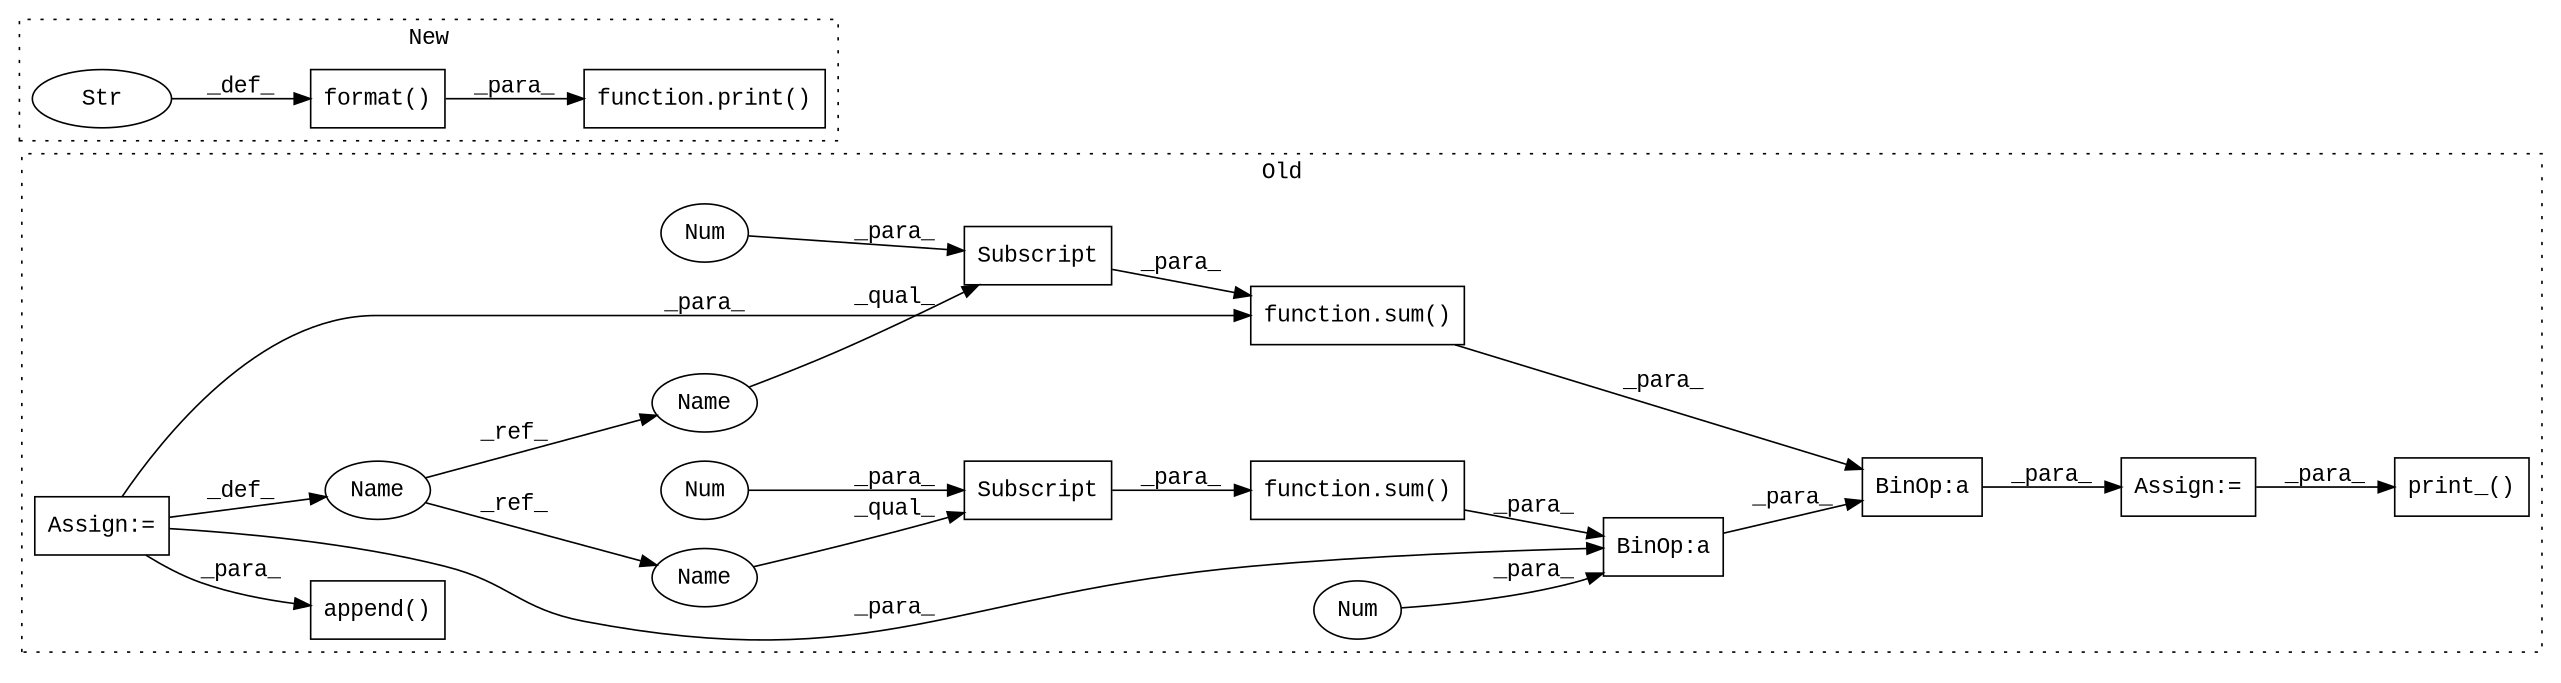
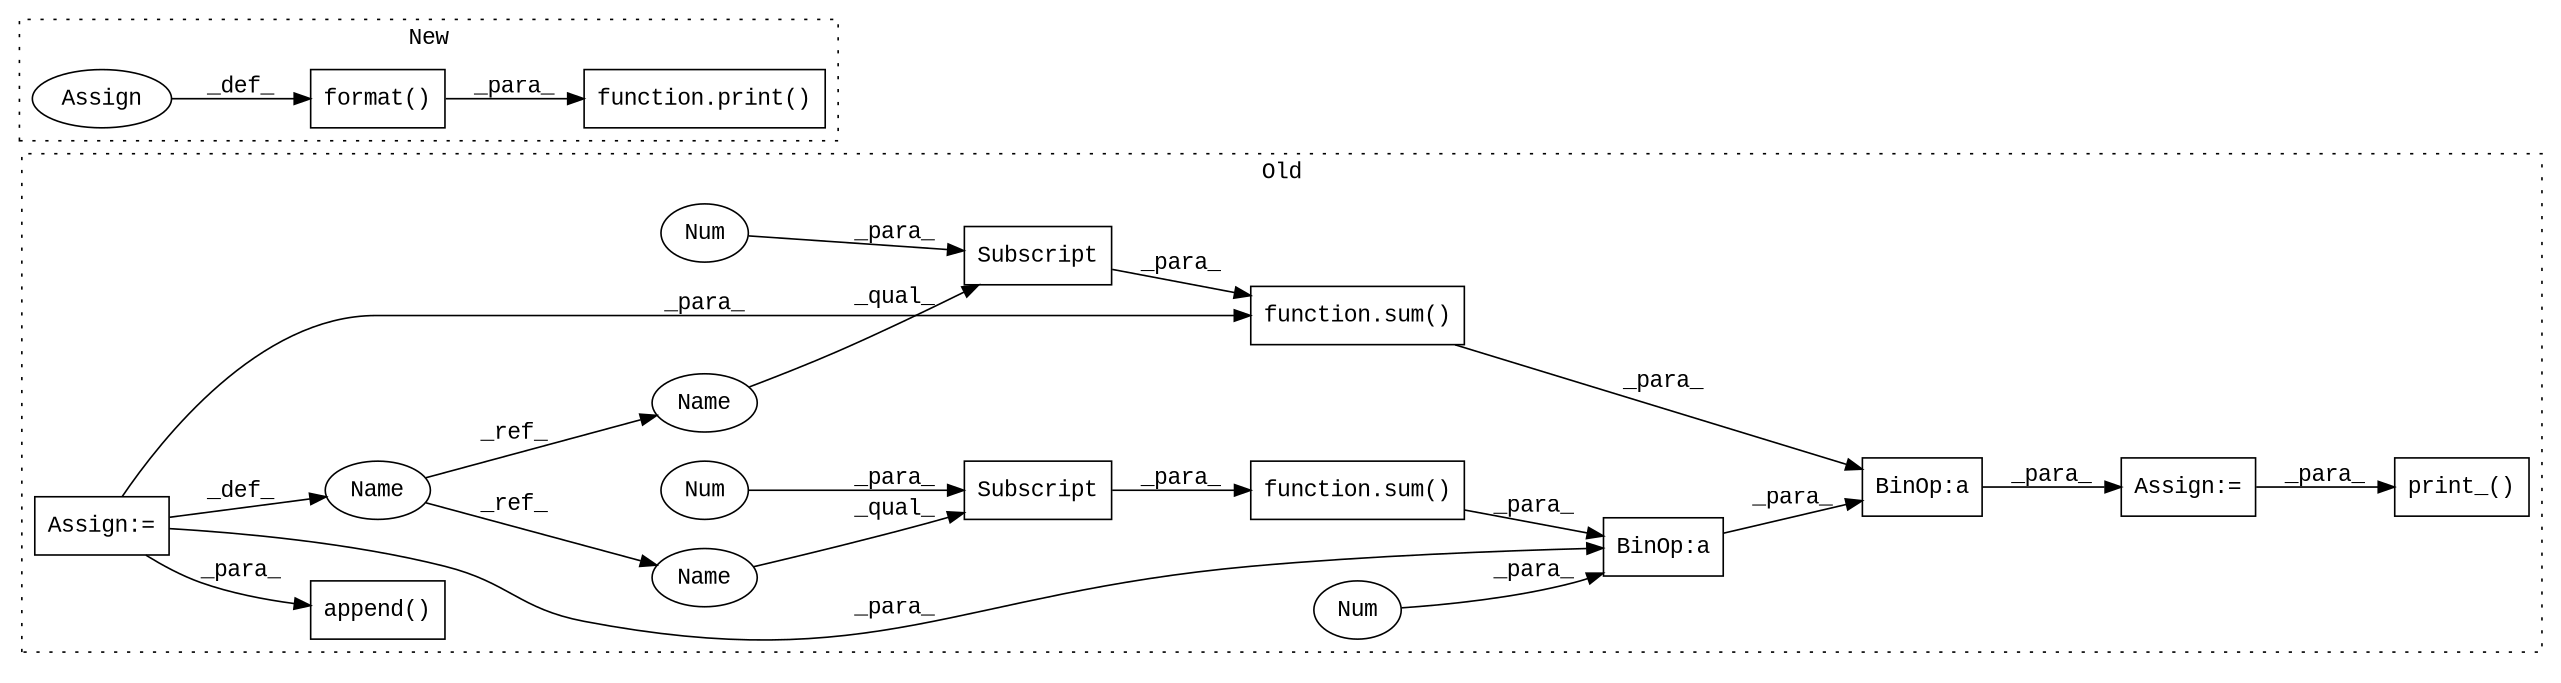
node "Str": label "Str" -> "Assign"
